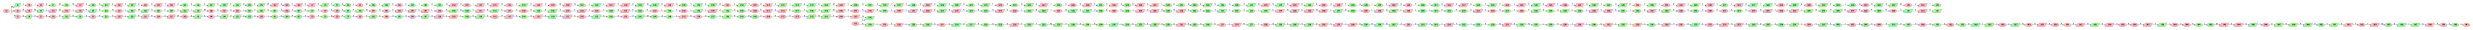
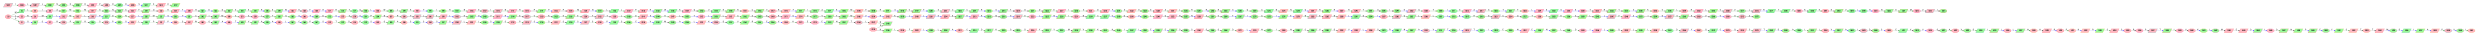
node "S378": removed
